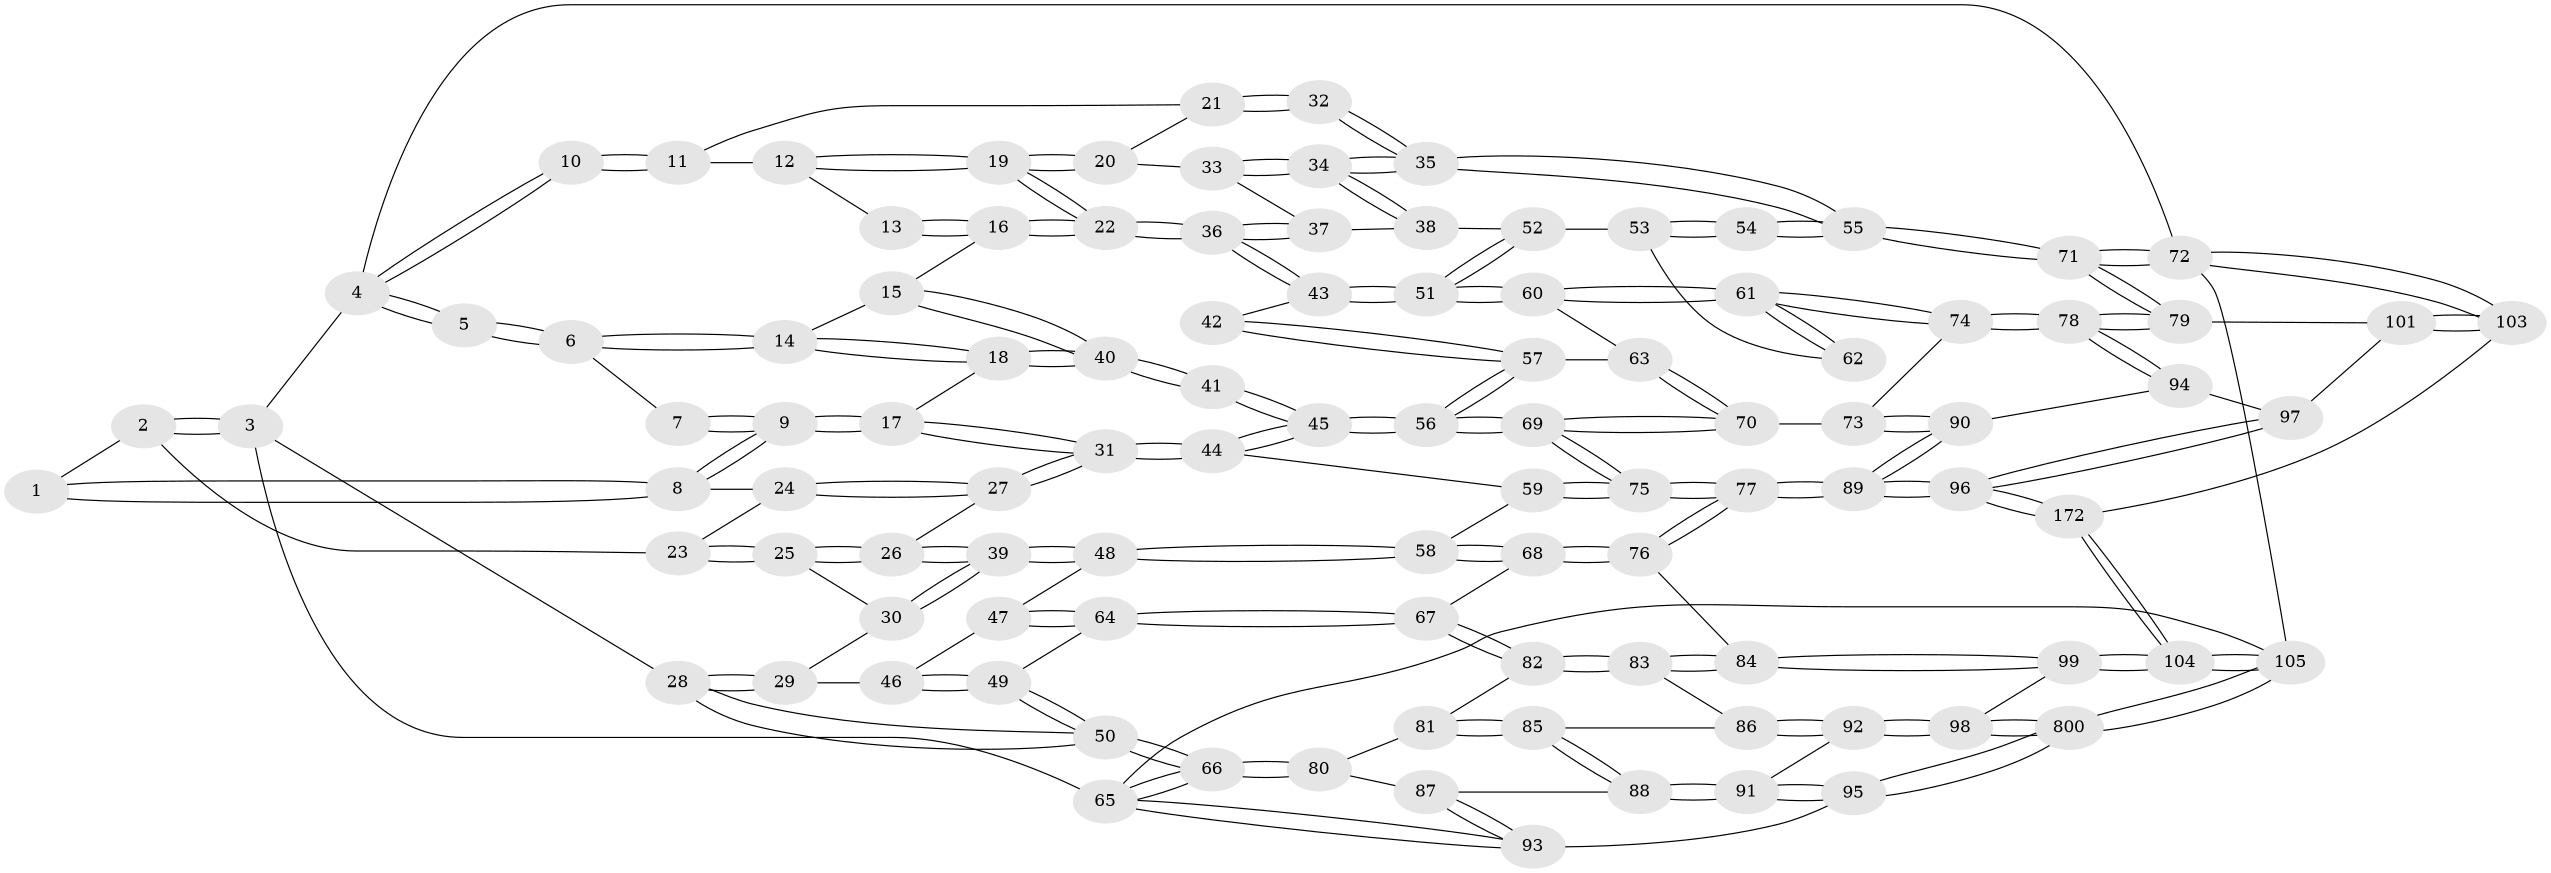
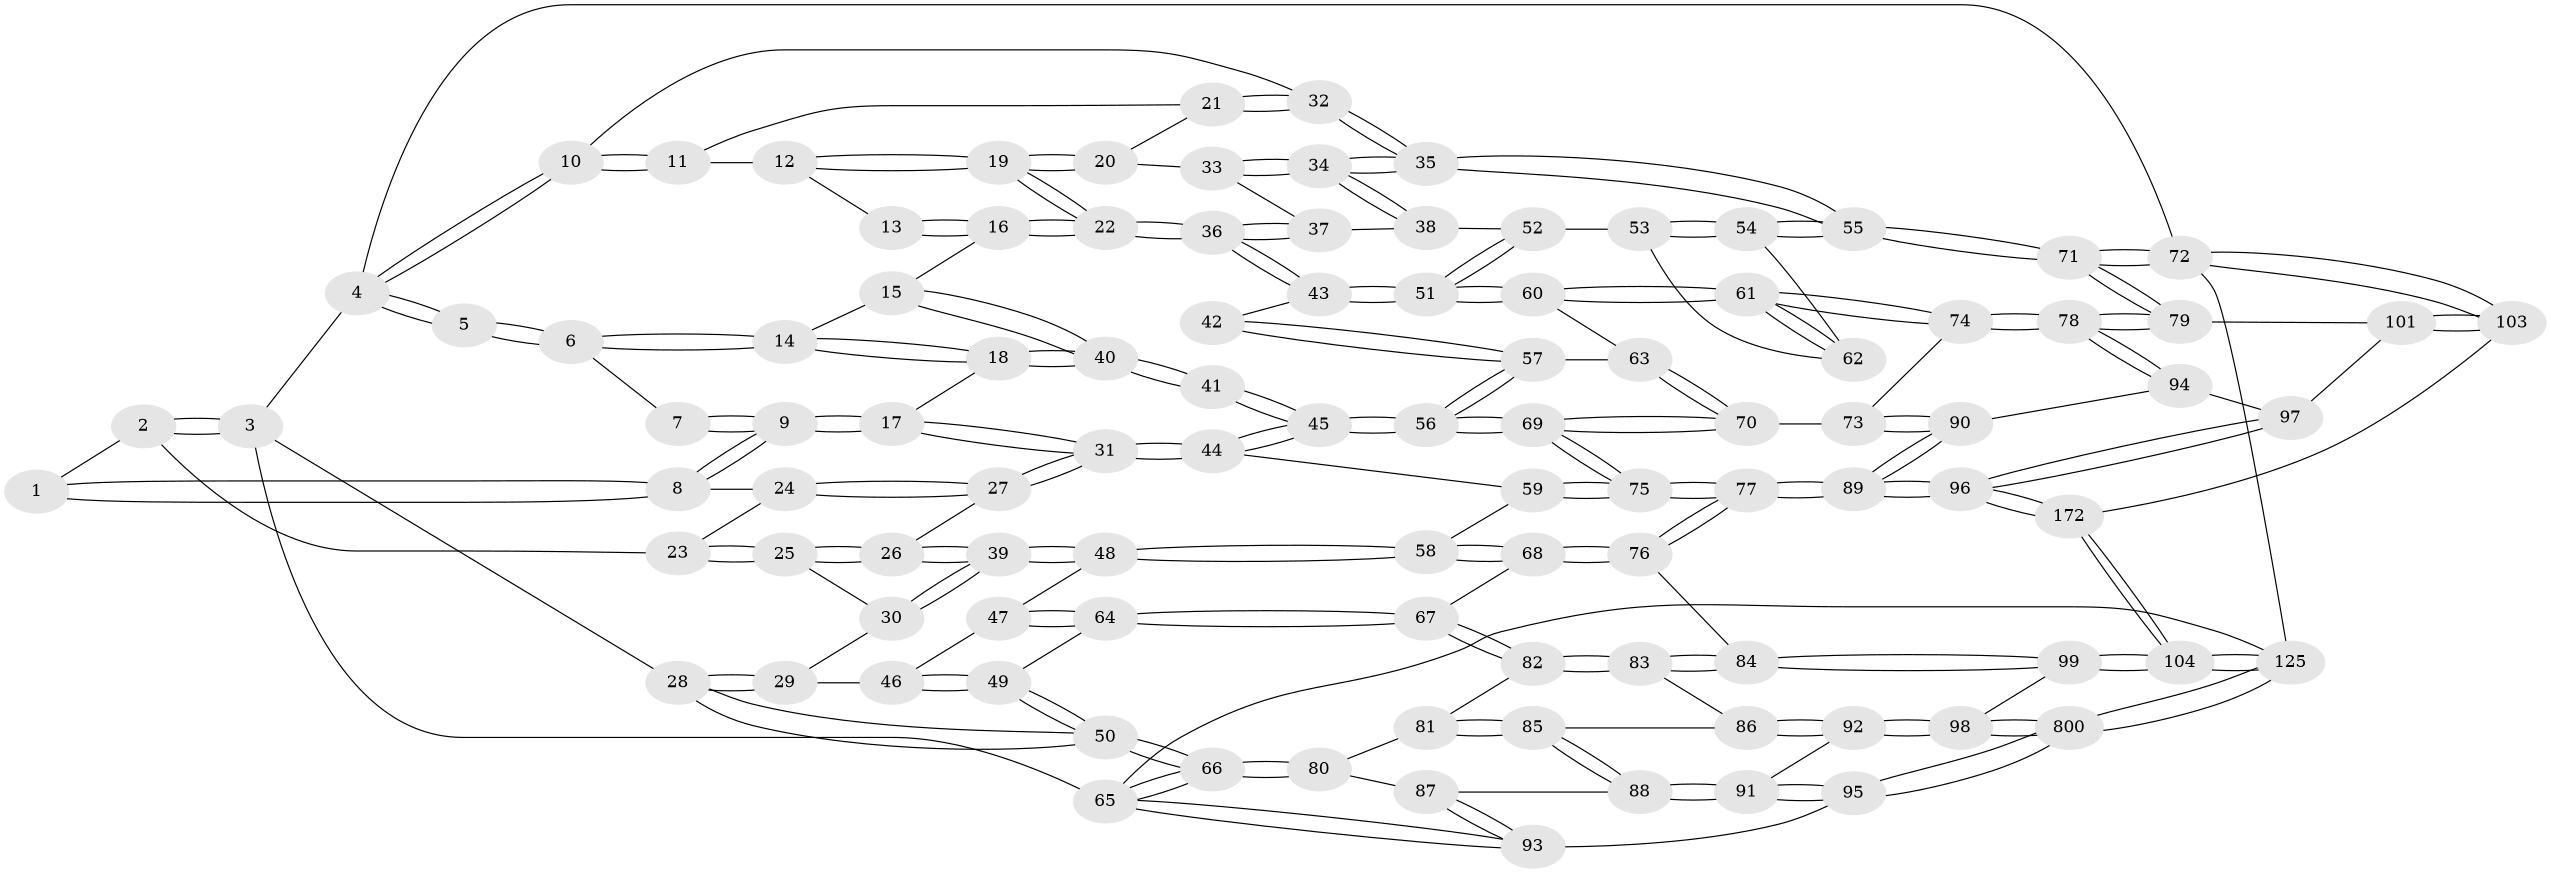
edge "32" -- "10": added
edge "54" -- "62": added
node "105": label "105" -> "125"
